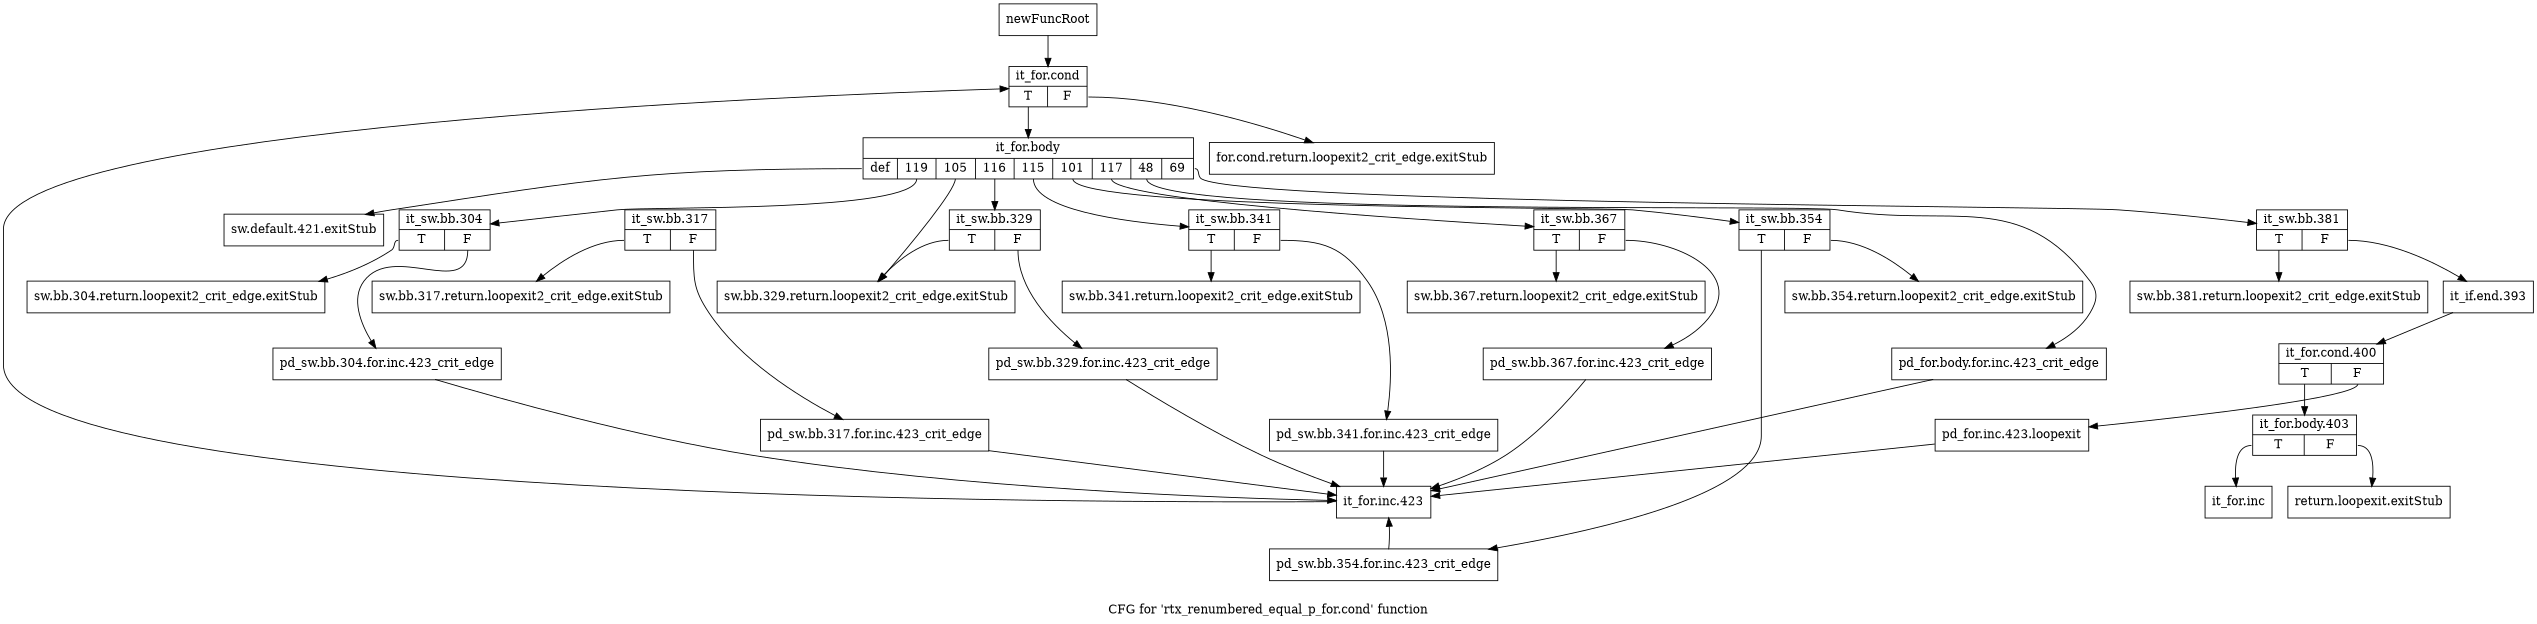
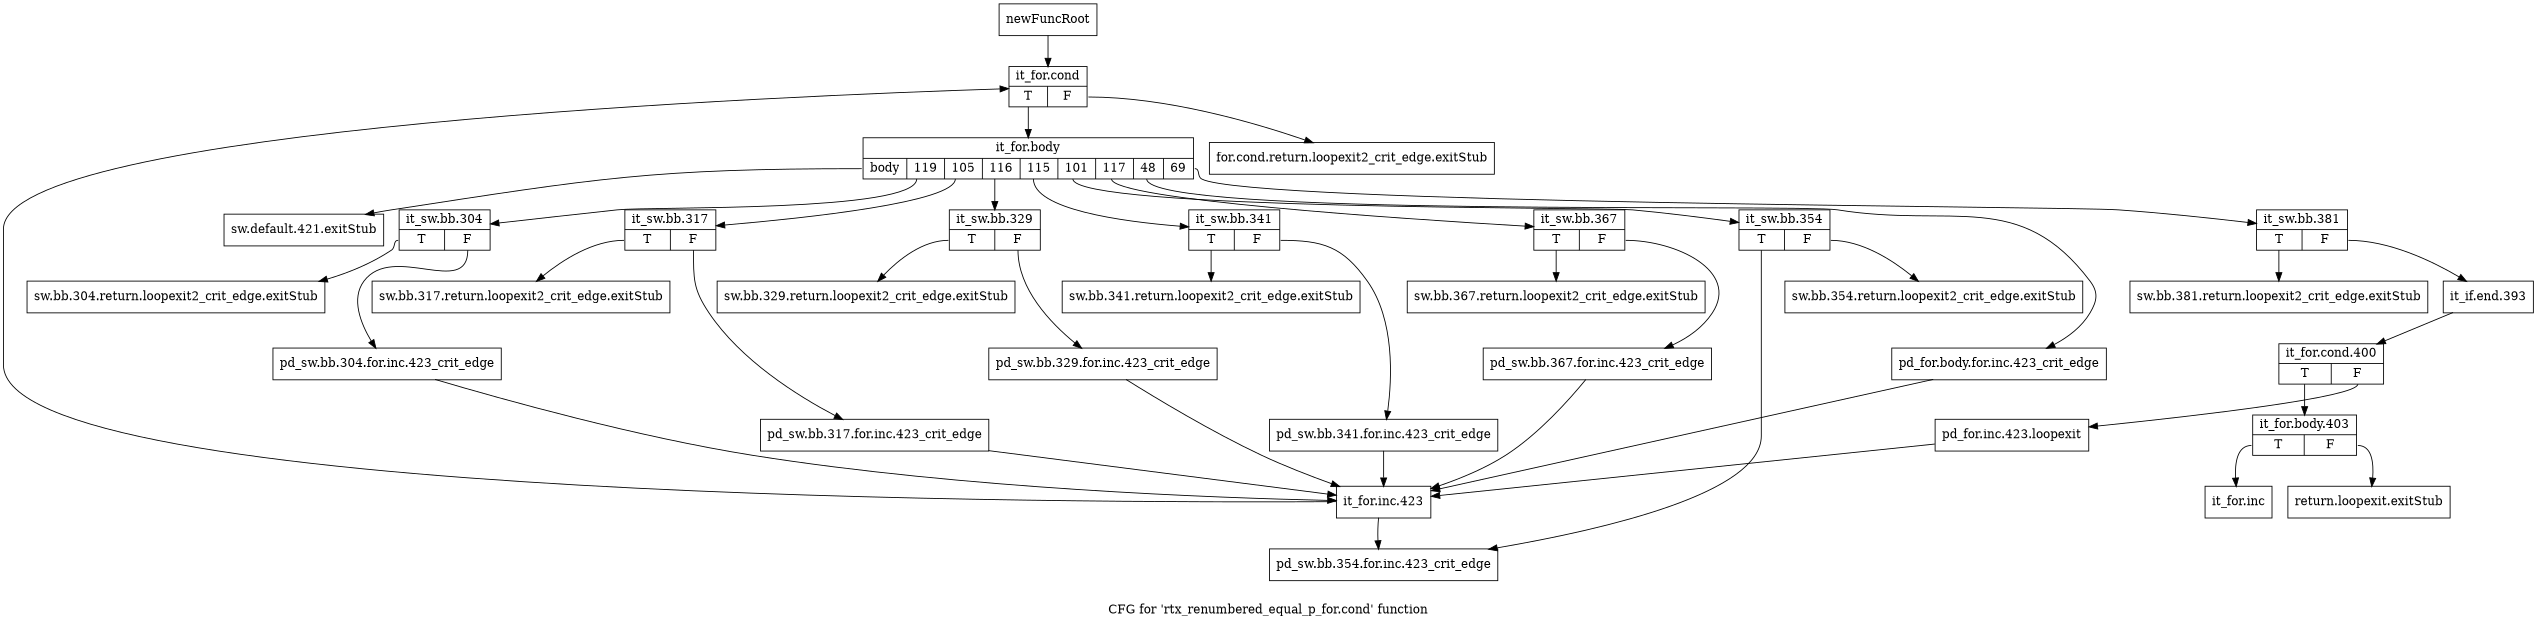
node "it_for.body": text "def" -> "body"
edge "it_for.body" -> "sw.bb.329.return.loopexit2_crit_edge.exitStub": now "it_for.body" -> "it_sw.bb.317"
edge "pd_sw.bb.354.for.inc.423_crit_edge" -> "it_for.inc.423": reversed
